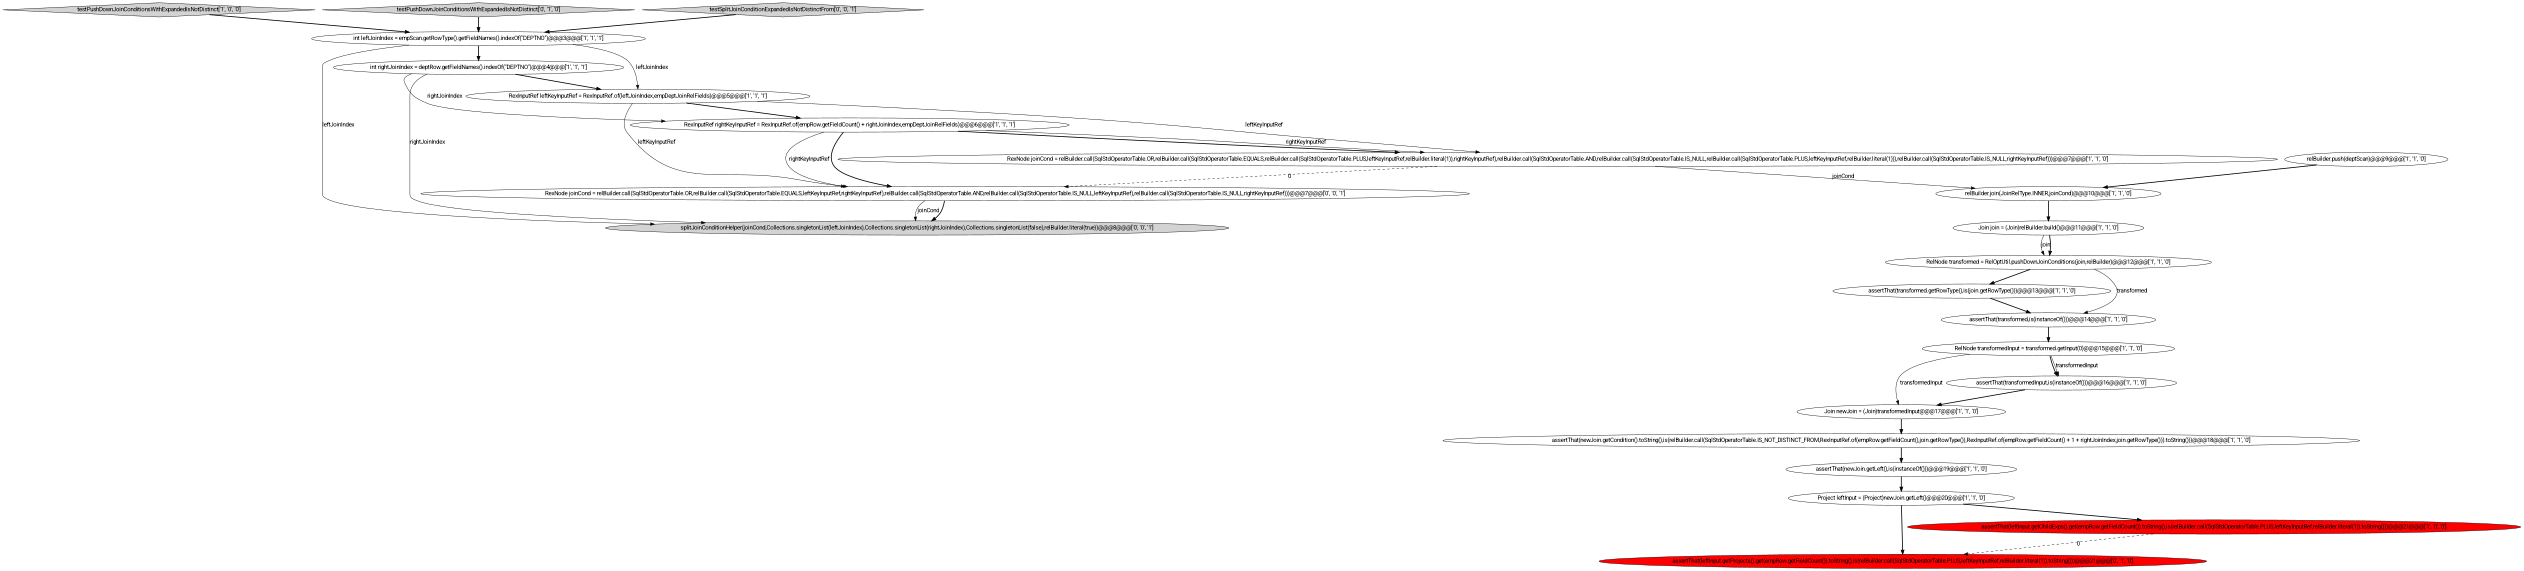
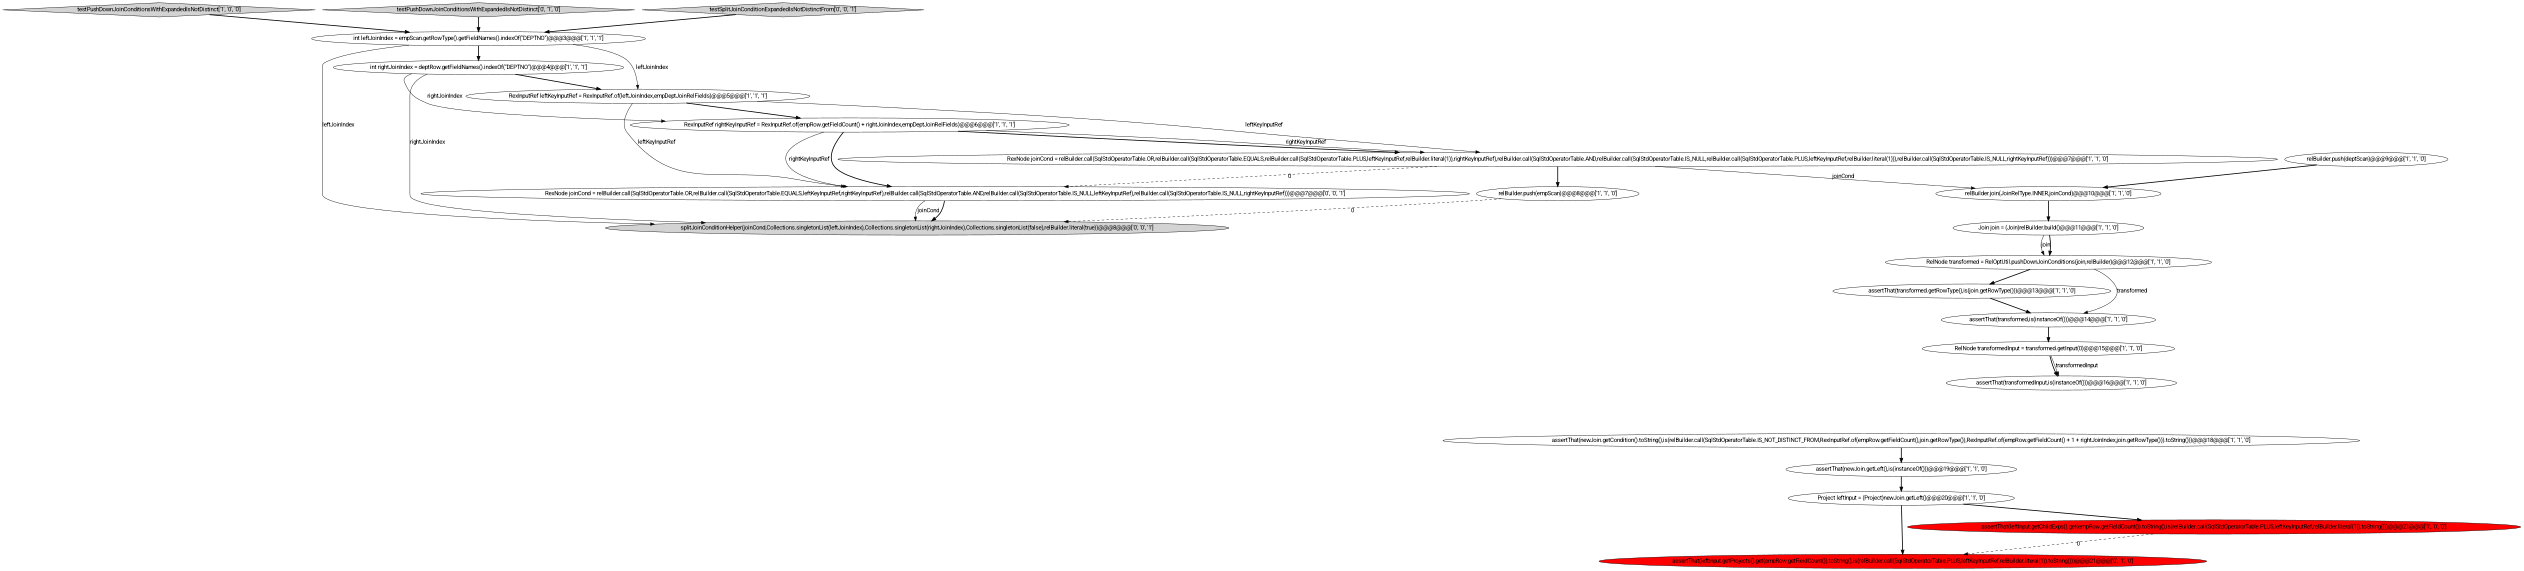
node "relBuilder.push(empScan)@@@8@@@['1', '1', '0']": added
node "Join newJoin = (Join)transformedInput@@@17@@@['1', '1', '0']": removed
